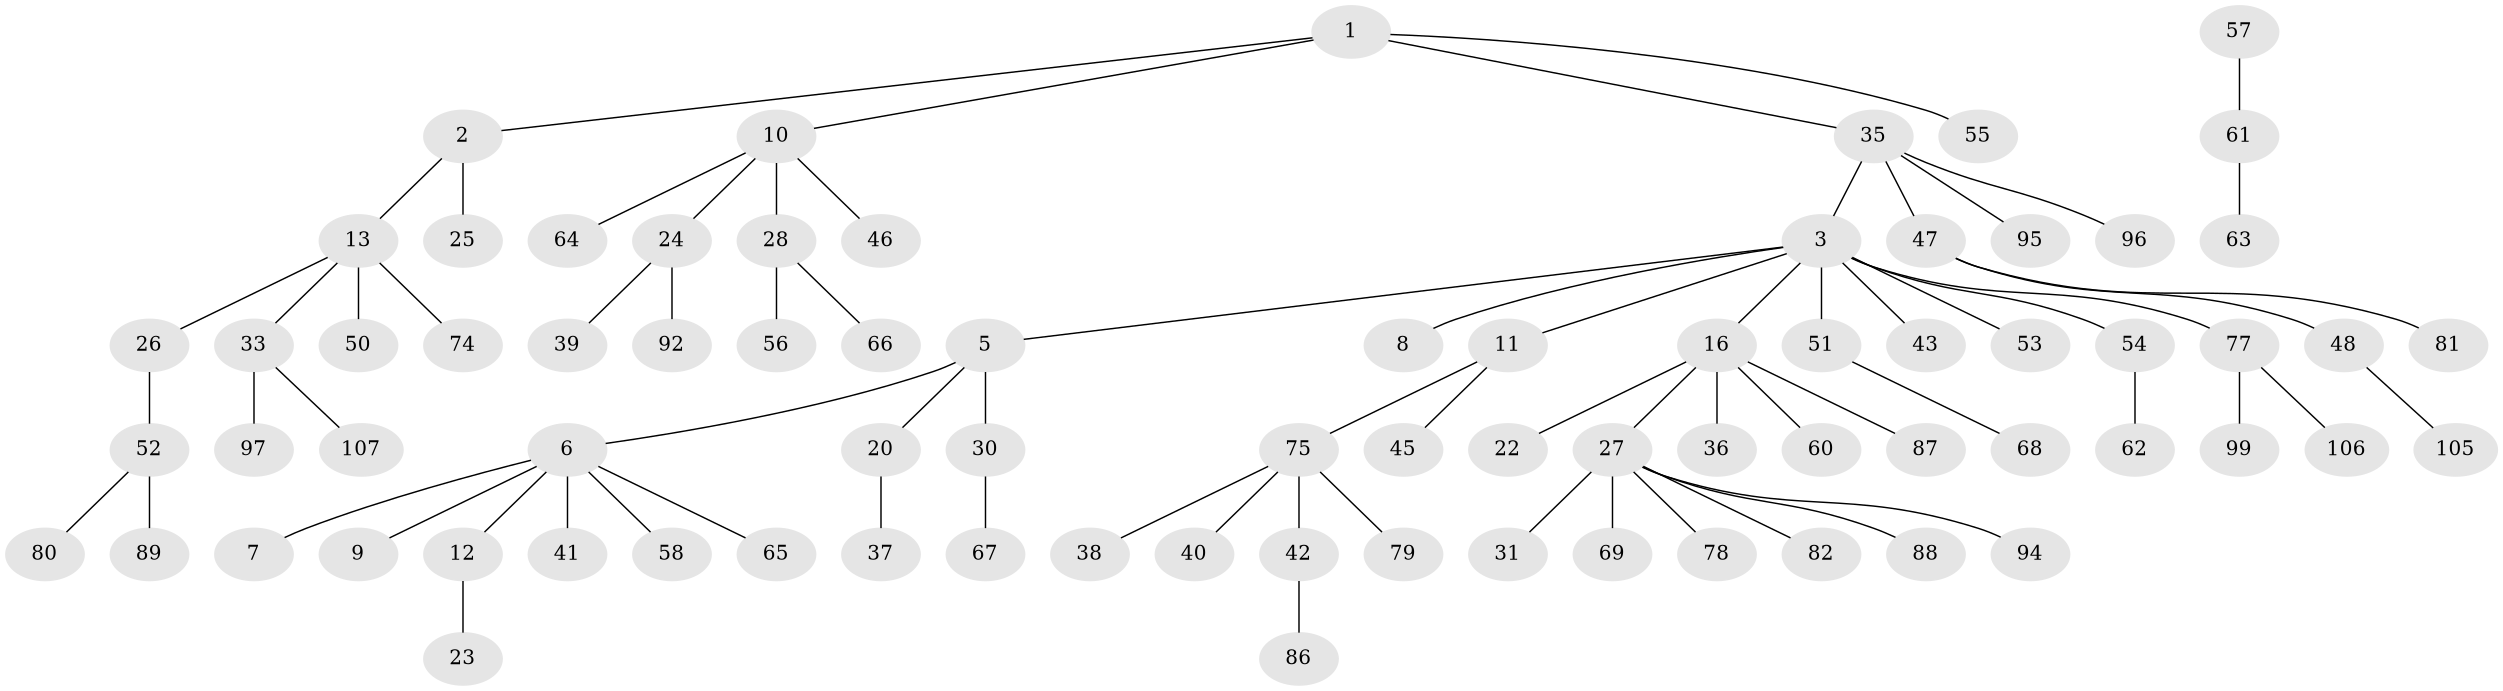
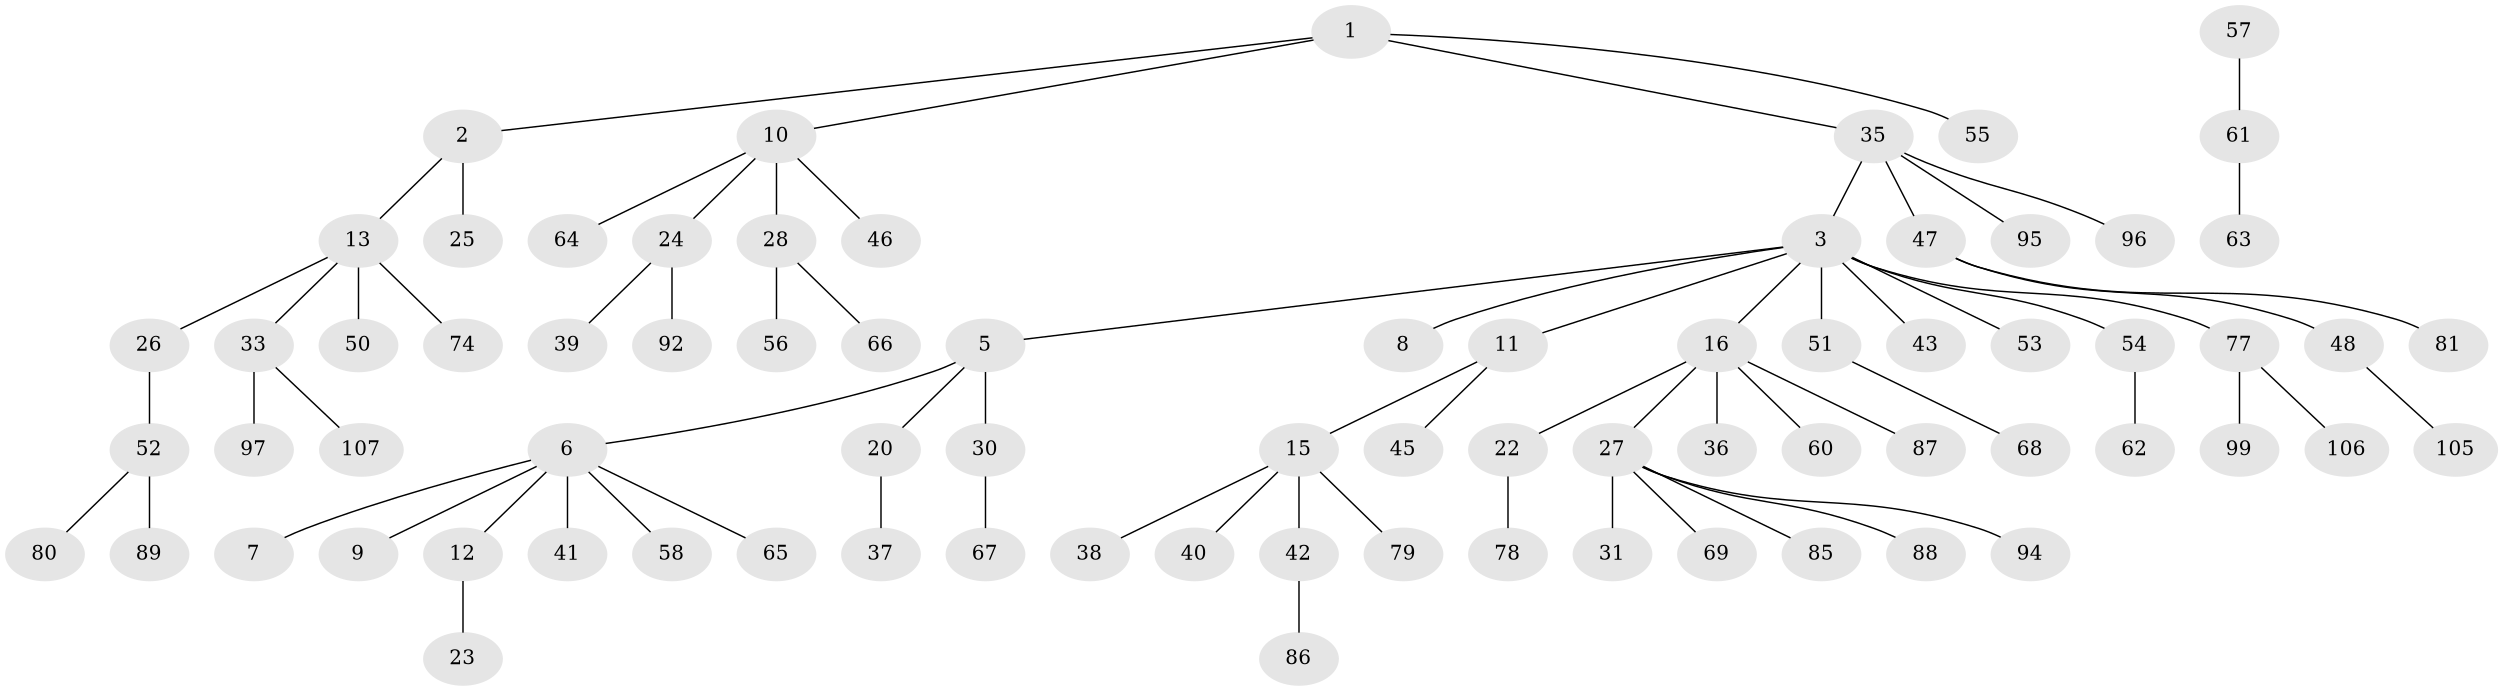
node "75": label "75" -> "15"
edge "27" -- "78": now "22" -- "78"
node "82": label "82" -> "85"
